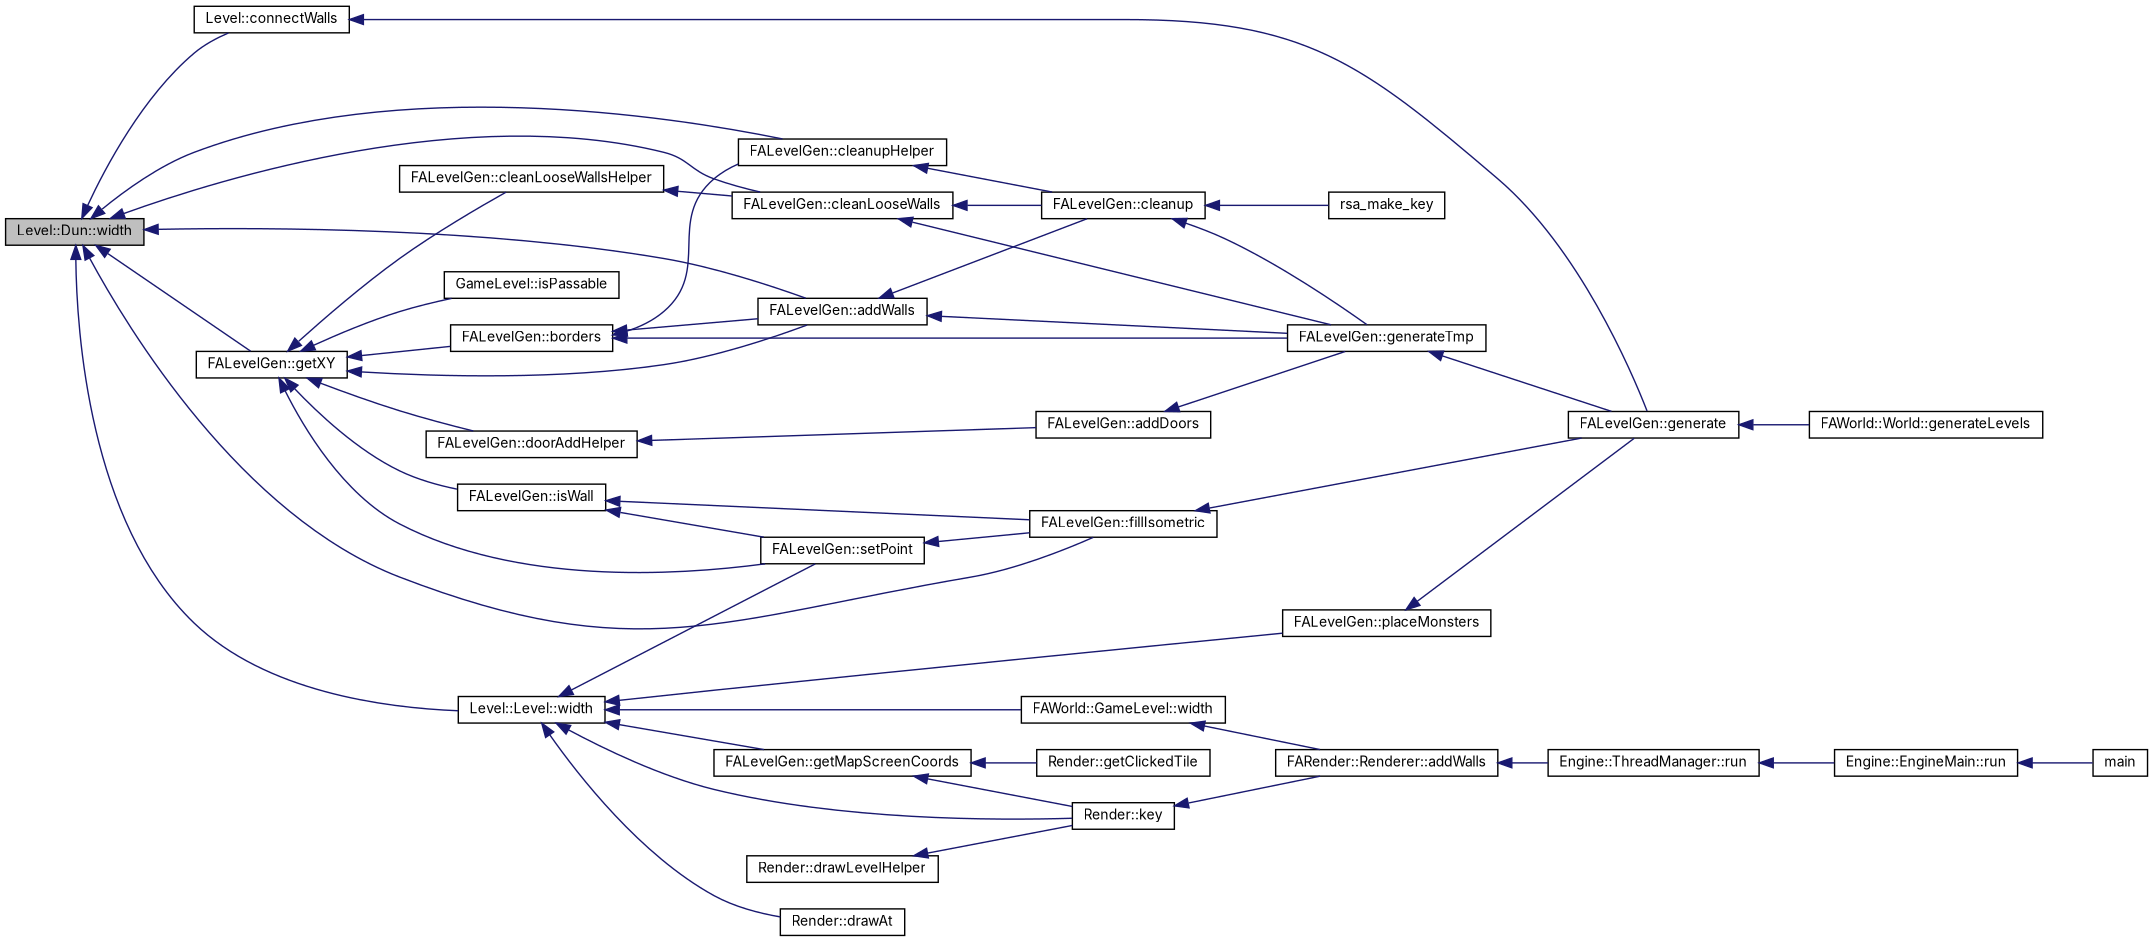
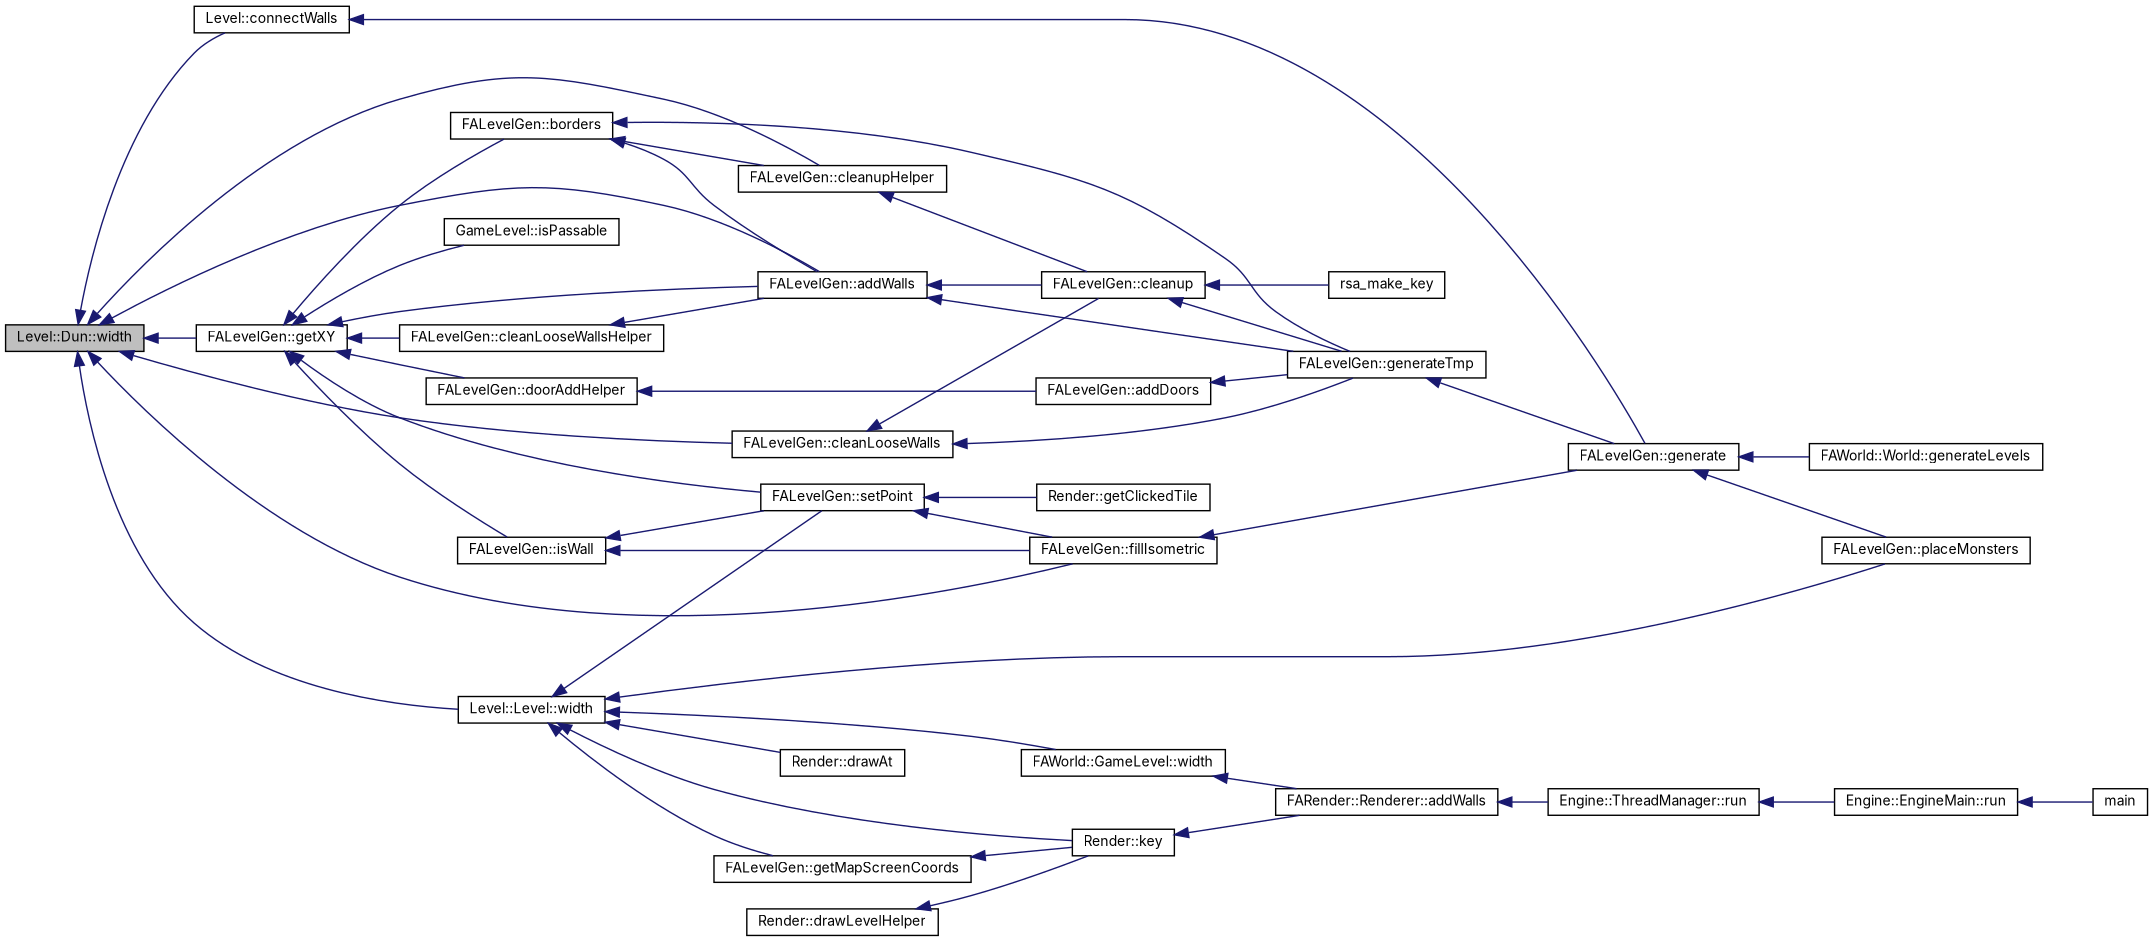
edge "FALevelGen::cleanLooseWalls" -> "FALevelGen::cleanLooseWallsHelper": now "FALevelGen::addWalls" -> "FALevelGen::cleanLooseWallsHelper"
edge "FALevelGen::generate" -> "FALevelGen::placeMonsters": reversed
edge "Render::getClickedTile" -> "FALevelGen::getMapScreenCoords": now "Render::getClickedTile" -> "FALevelGen::setPoint"
